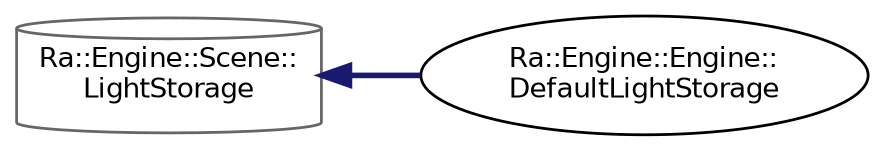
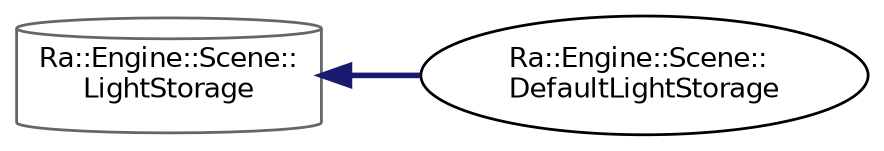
node "Ra::Engine::Engine:: DefaultLightStorage": label "Ra::Engine::Engine:: DefaultLightStorage" -> "Ra::Engine::Scene:: DefaultLightStorage"
